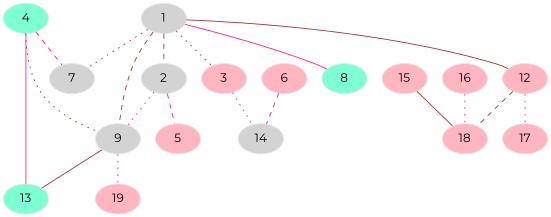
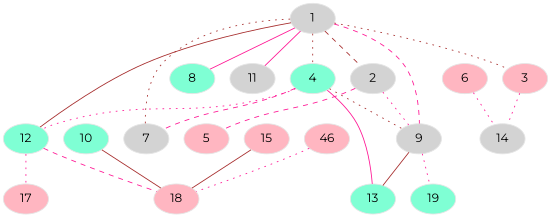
edge "1" -- "4": added
edge "1" -- "9": color brown -> deeppink
node "11": added
node "16": label "16" -> "46"
node "12": fillcolor lightpink -> aquamarine
edge "4" -- "12": added
edge "6" -- "14": style dashed -> dotted
edge "12" -- "18": color brown -> deeppink
node "10": added
node "19": fillcolor lightpink -> aquamarine
